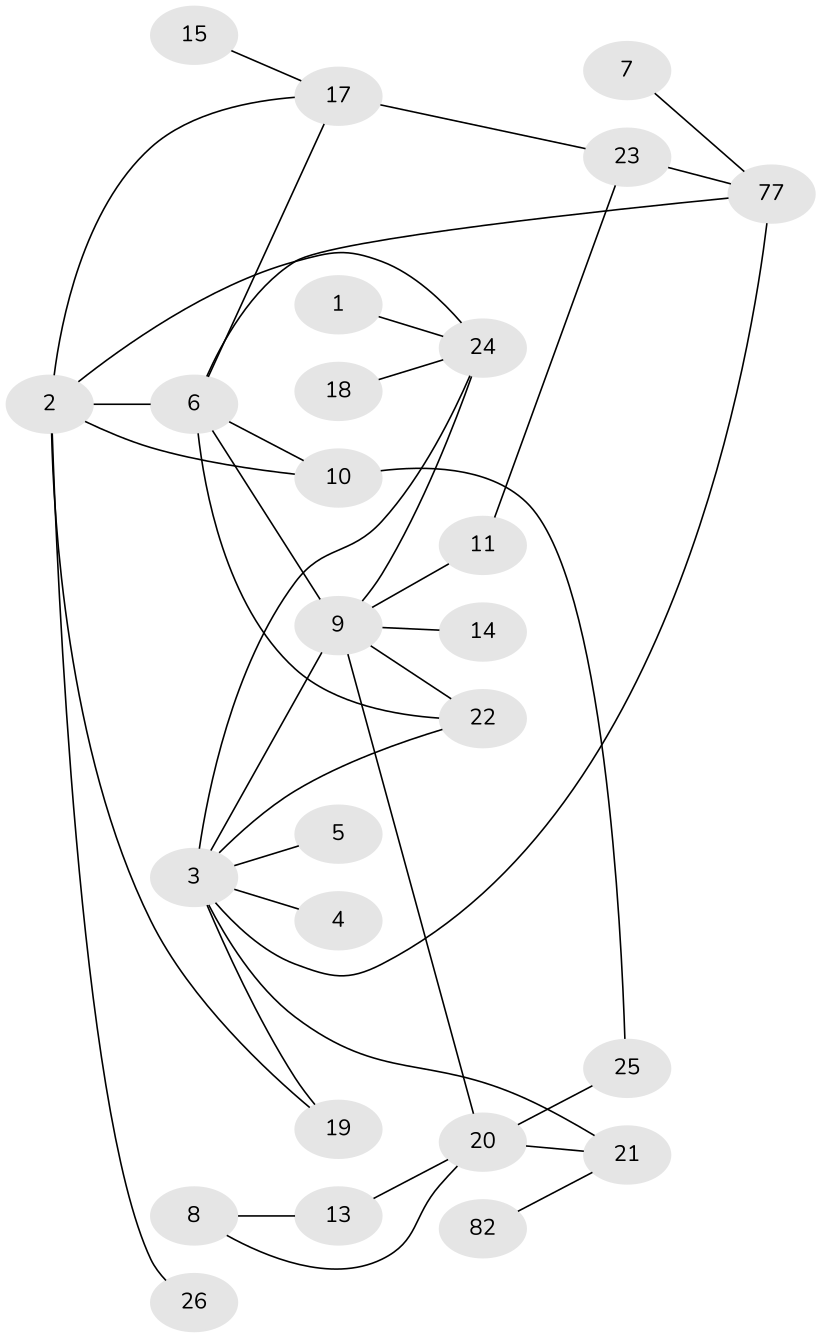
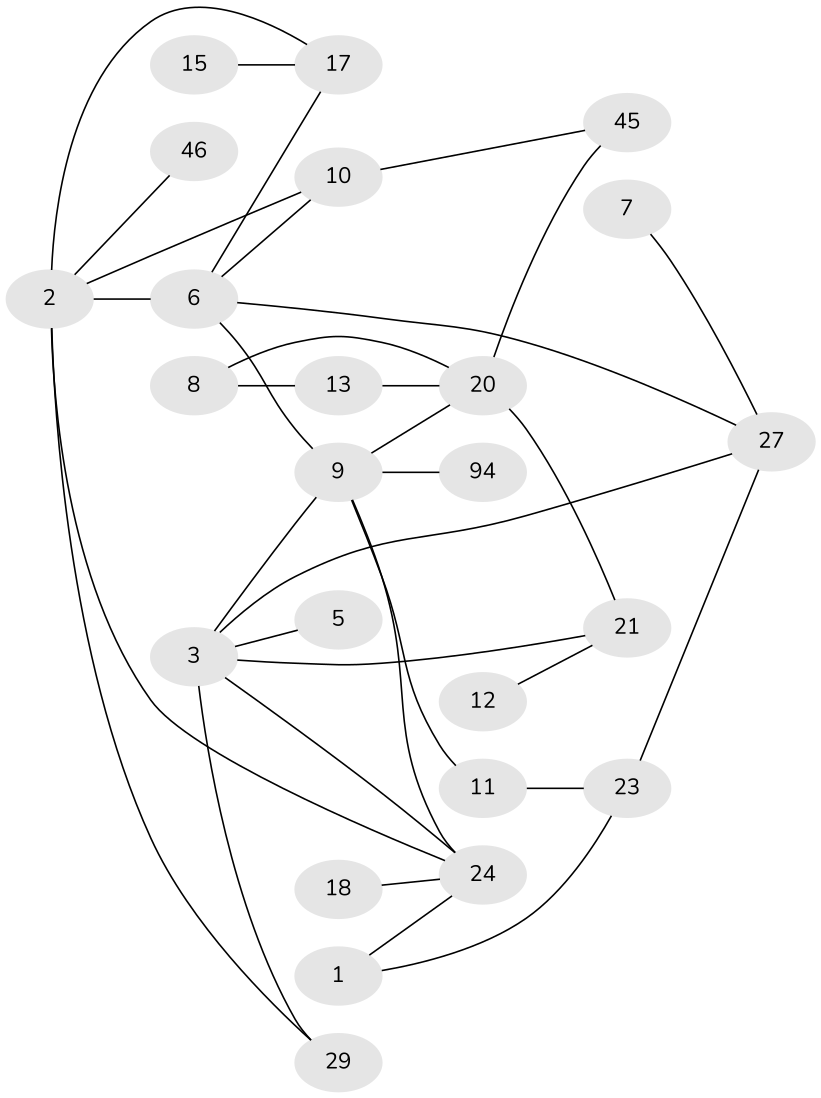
edge "17" -- "23": now "1" -- "23"
node "77": label "77" -> "27"
node "14": label "14" -> "94"
node "22": removed
node "4": removed
node "25": label "25" -> "45"
node "19": label "19" -> "29"
node "82": label "82" -> "12"
node "26": label "26" -> "46"
